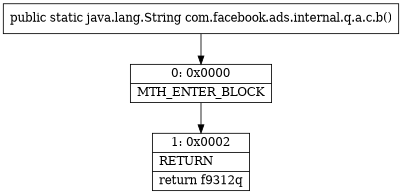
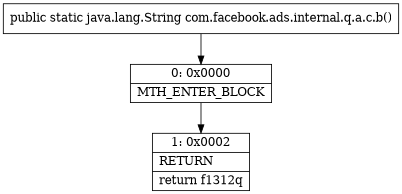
node "1: 0x0002": text "return f9312q" -> "return f1312q"
